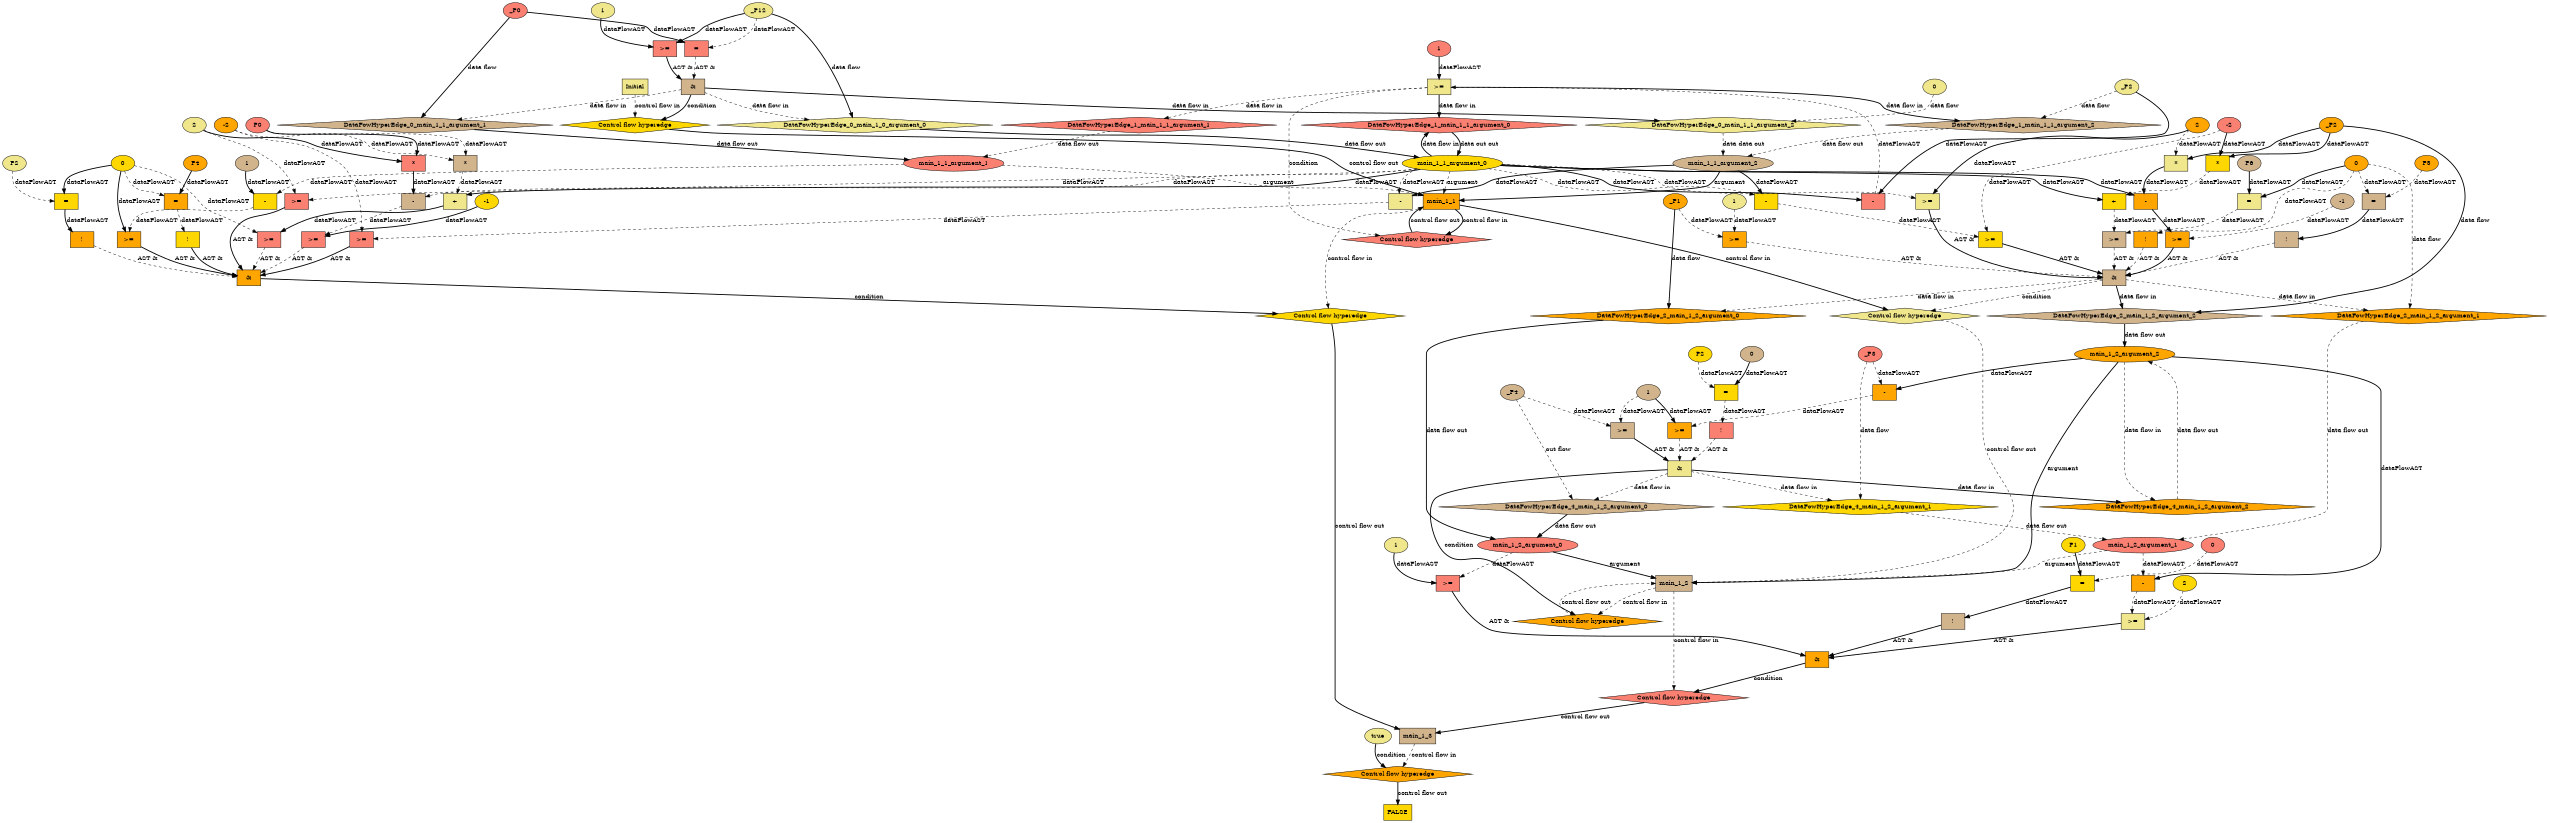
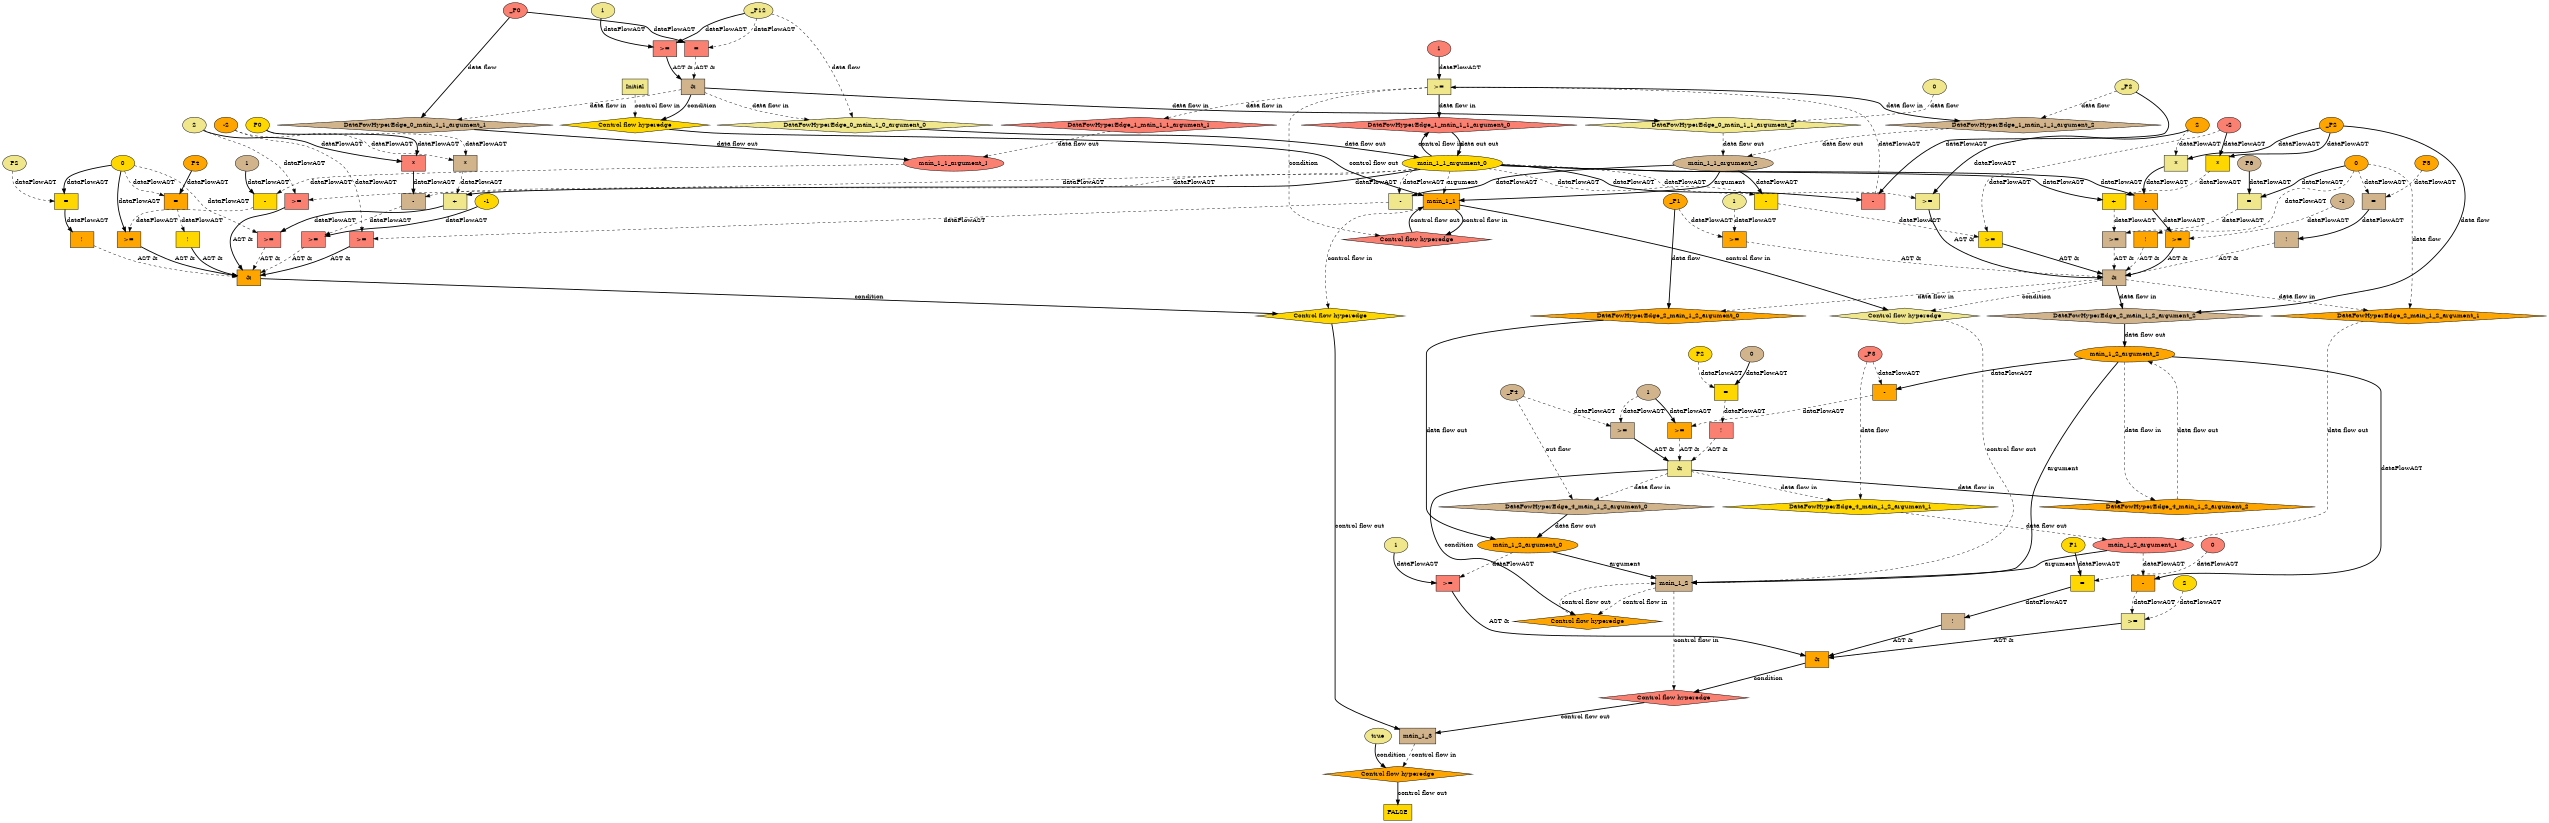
edge "_P12" -> "DataFowHyperEdge_0_main_1_0_argument_0": style bold -> dashed
node "P0": fillcolor salmon -> gold
edge "main_1_1_argument_0" -> "DataFowHyperEdge_1_main_1_1_argument_0": label "data flow in" -> "control flow in"
edge "DataFowHyperEdge_0_main_1_1_argument_2" -> "main_1_1_argument_2": label "data data out" -> "data flow out"
edge "main_1_1_argument_1" -> "main_1_1": removed, label "argument"
node "main_1_2_argument_0": fillcolor salmon -> orange
edge "main_1_2_argument_1" -> "main_1_2": style dashed -> bold
